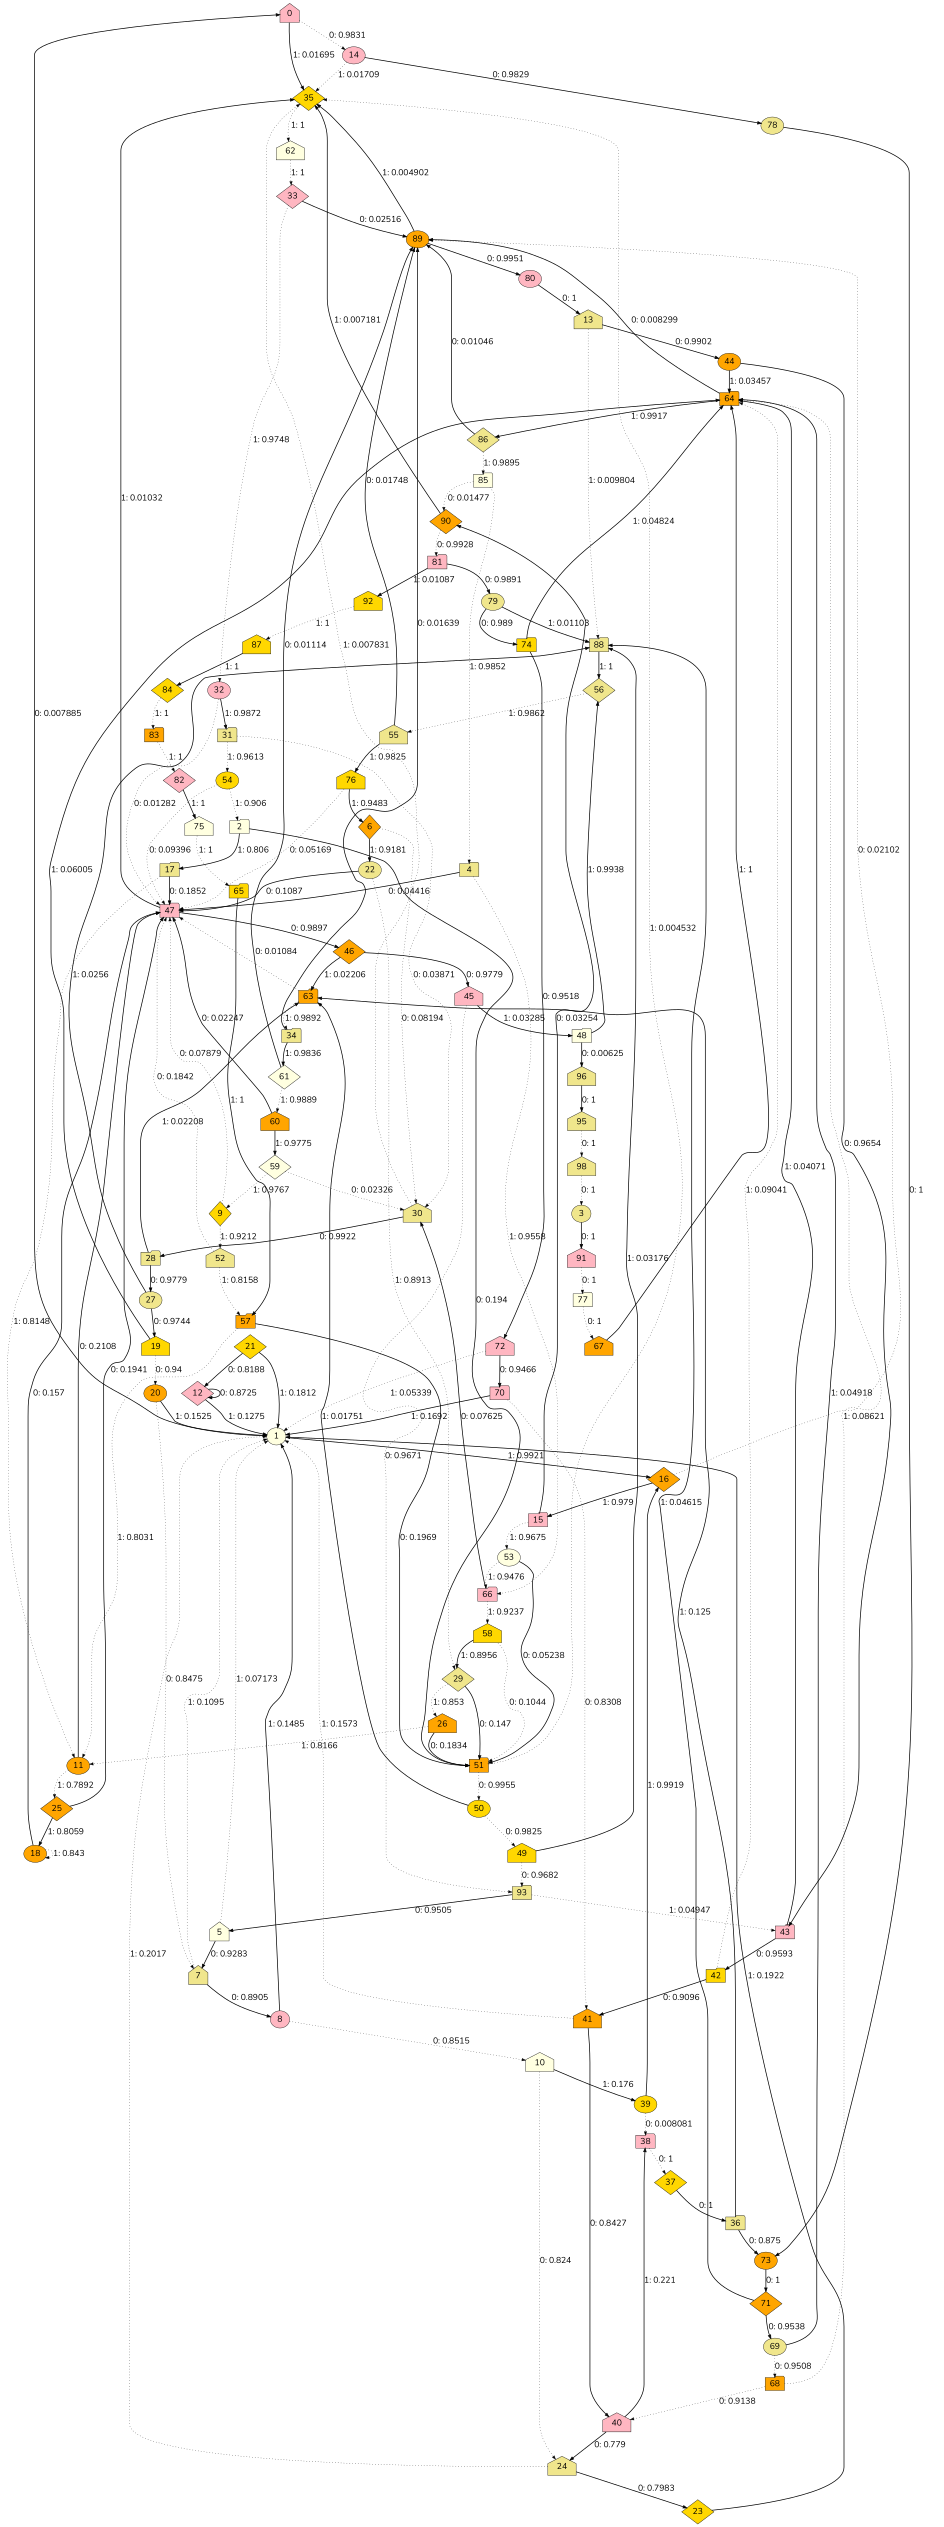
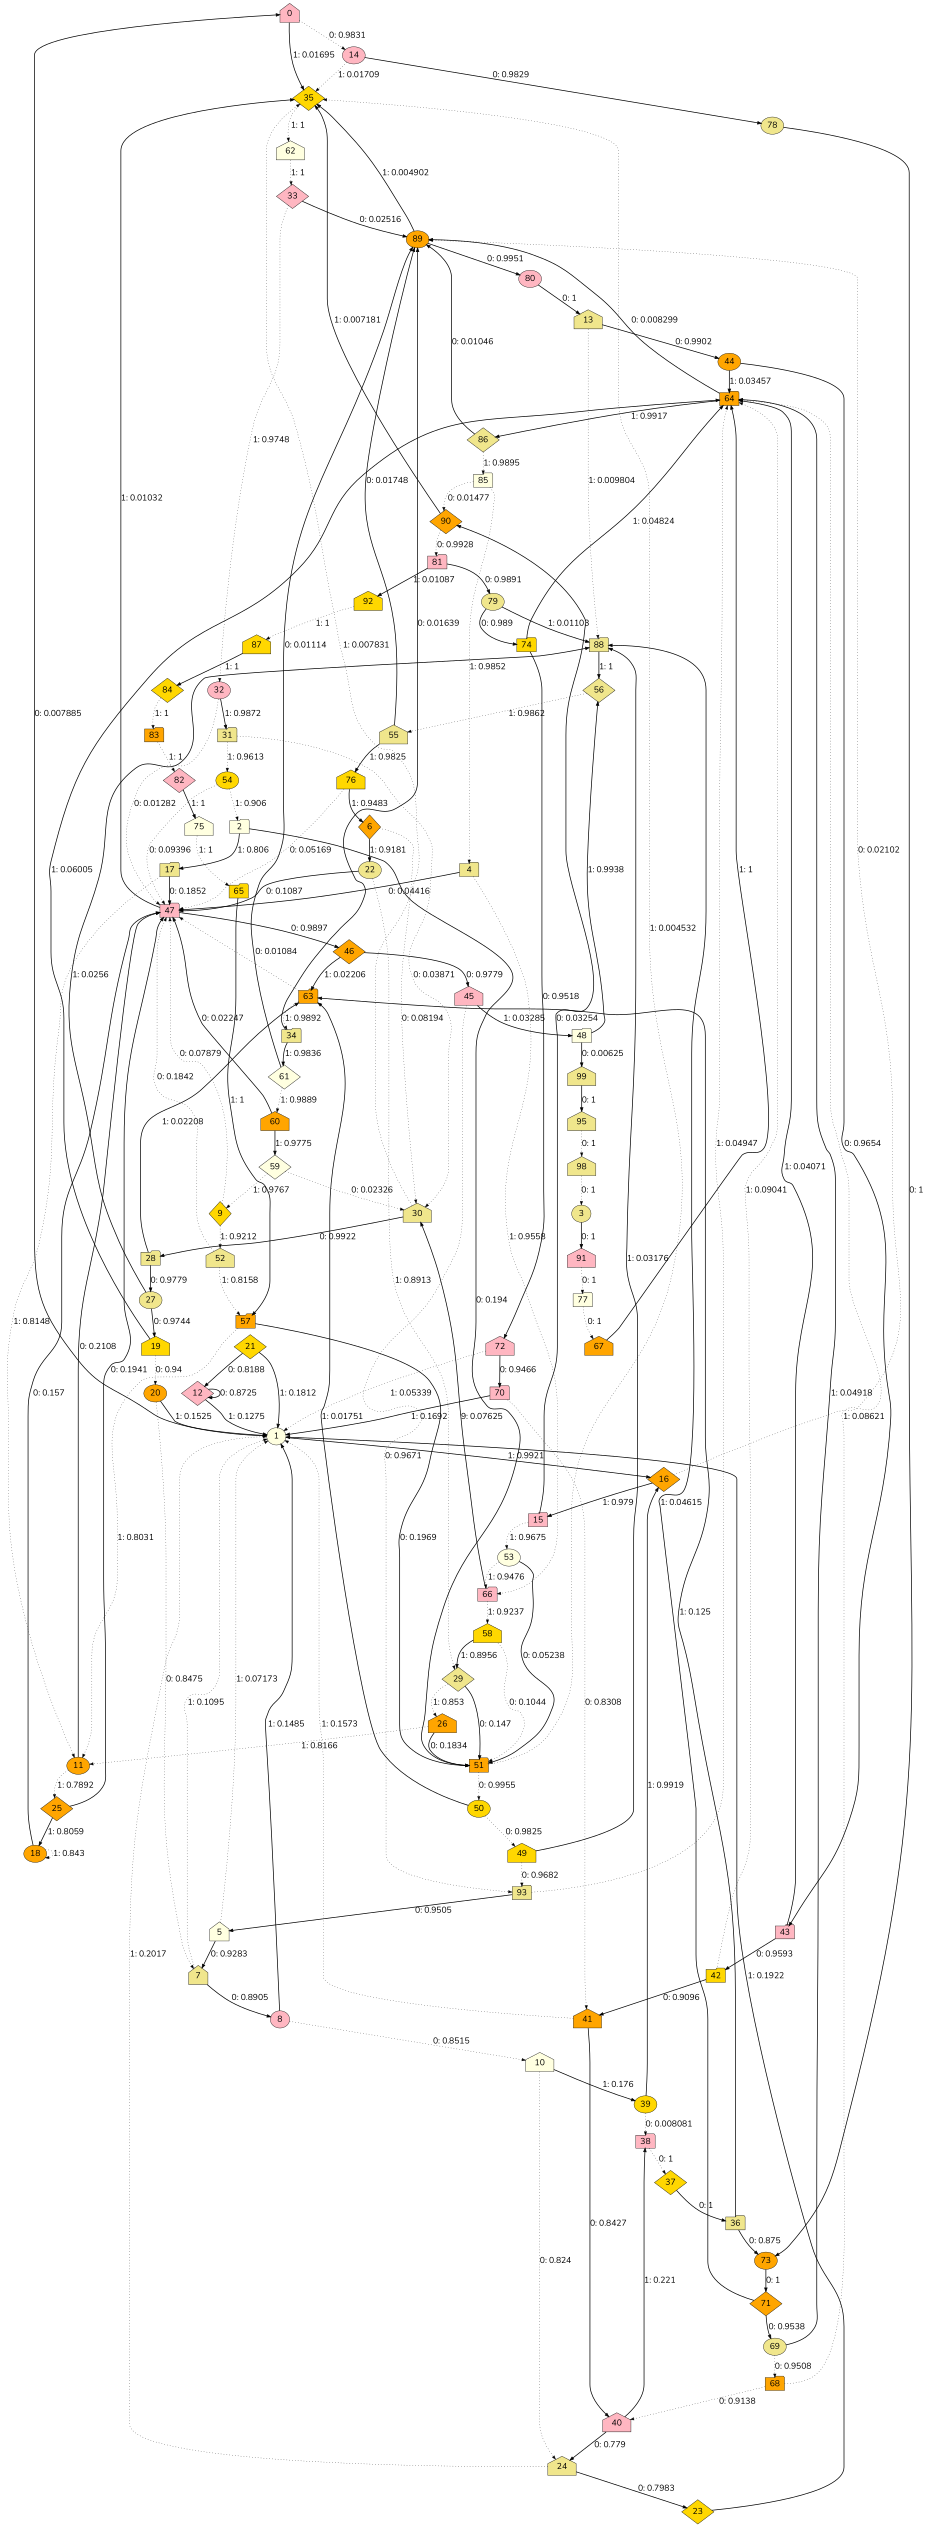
node "96": label "96" -> "99"
edge "66" -> "30": label "0: 0.07625  " -> "9: 0.07625  "
edge "93" -> "43": now "93" -> "64"
